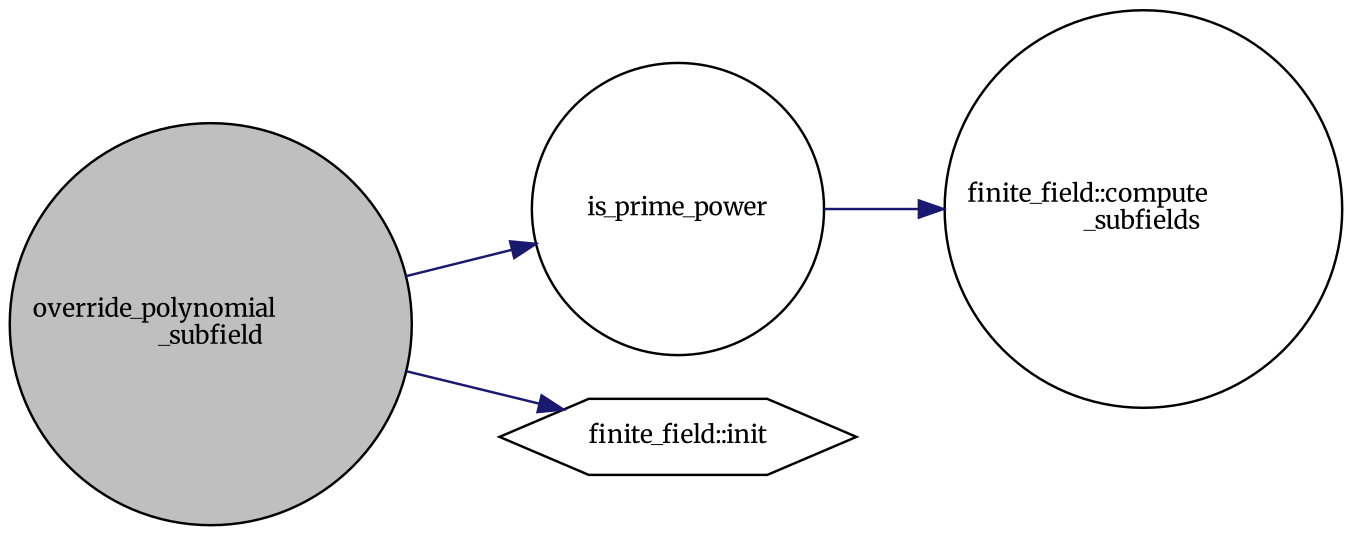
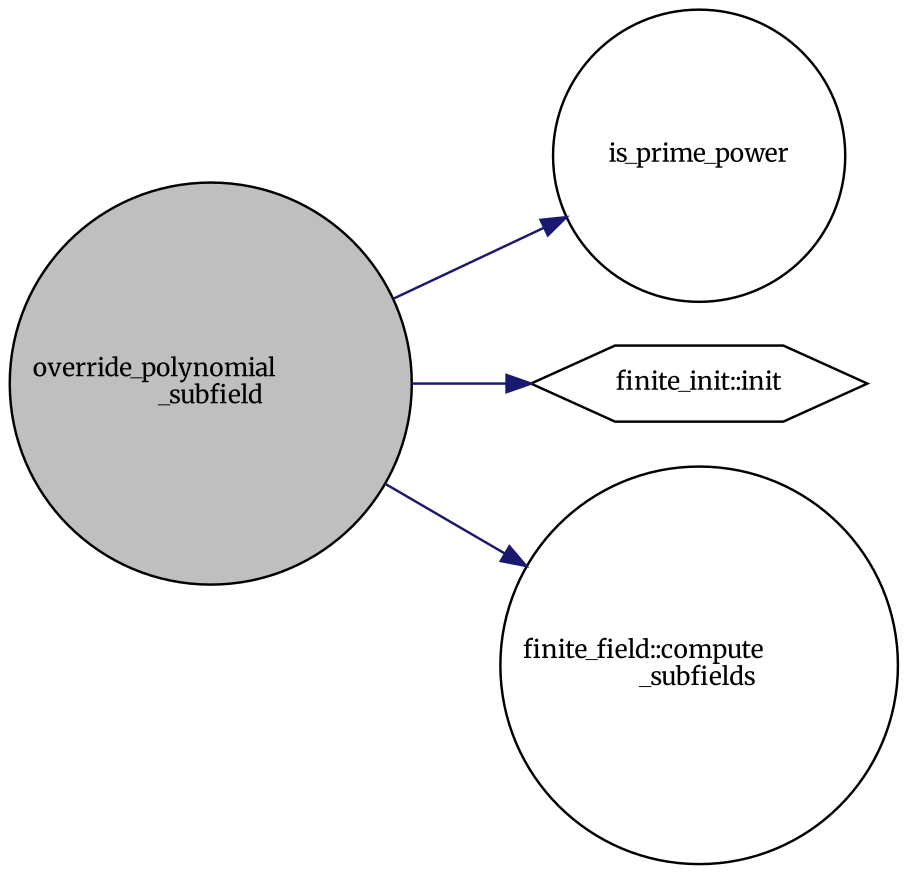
edge "is_prime_power" -> "finite_field::compute _subfields": now "override_polynomial _subfield" -> "finite_field::compute _subfields"
node "finite_field::init": label "finite_field::init" -> "finite_init::init"
